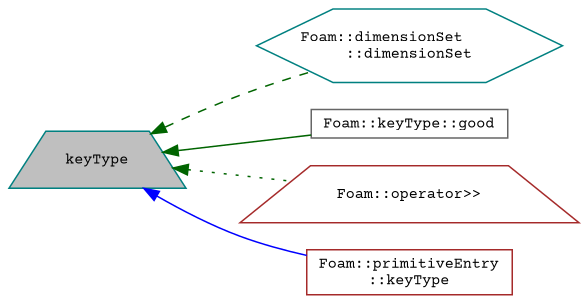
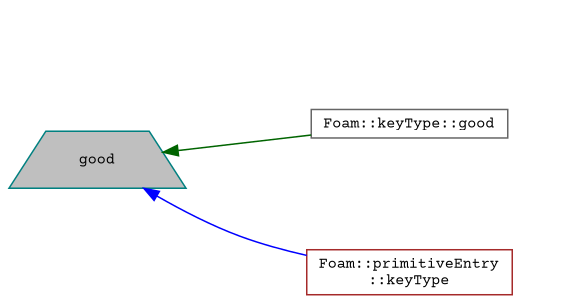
node "Foam::dimensionSet ::dimensionSet": removed
node "keyType": label "keyType" -> "good"
node "Foam::operator>>": removed
